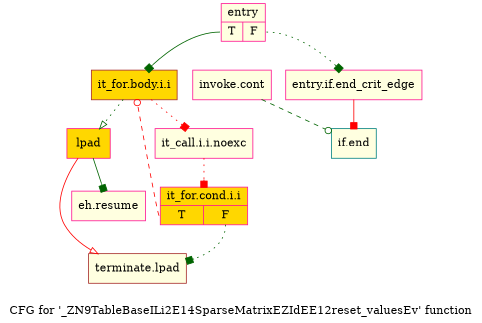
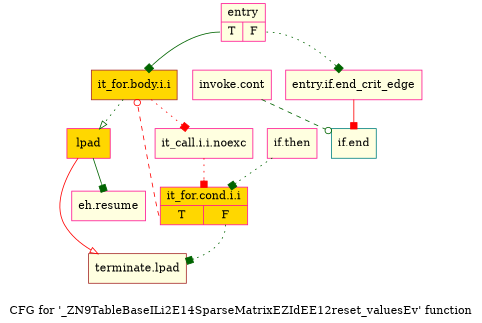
node "if.then": added
